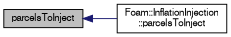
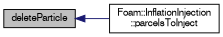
node "parcelsToInject": label "parcelsToInject" -> "deleteParticle"
